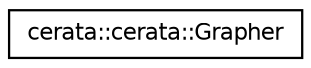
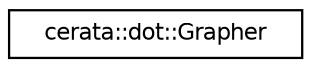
node "cerata::cerata::Grapher": label "cerata::cerata::Grapher" -> "cerata::dot::Grapher"
